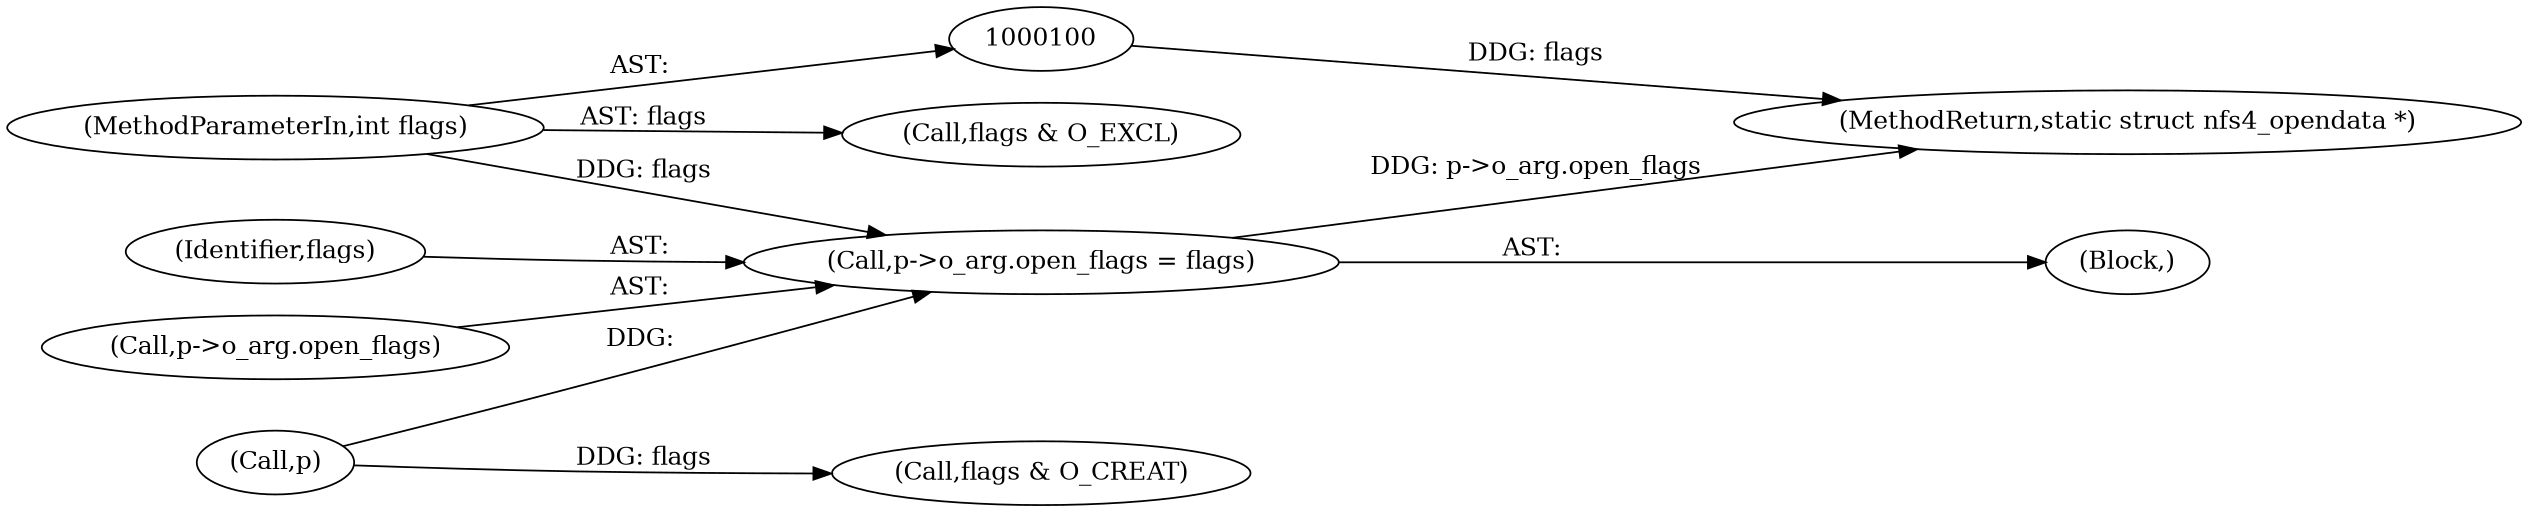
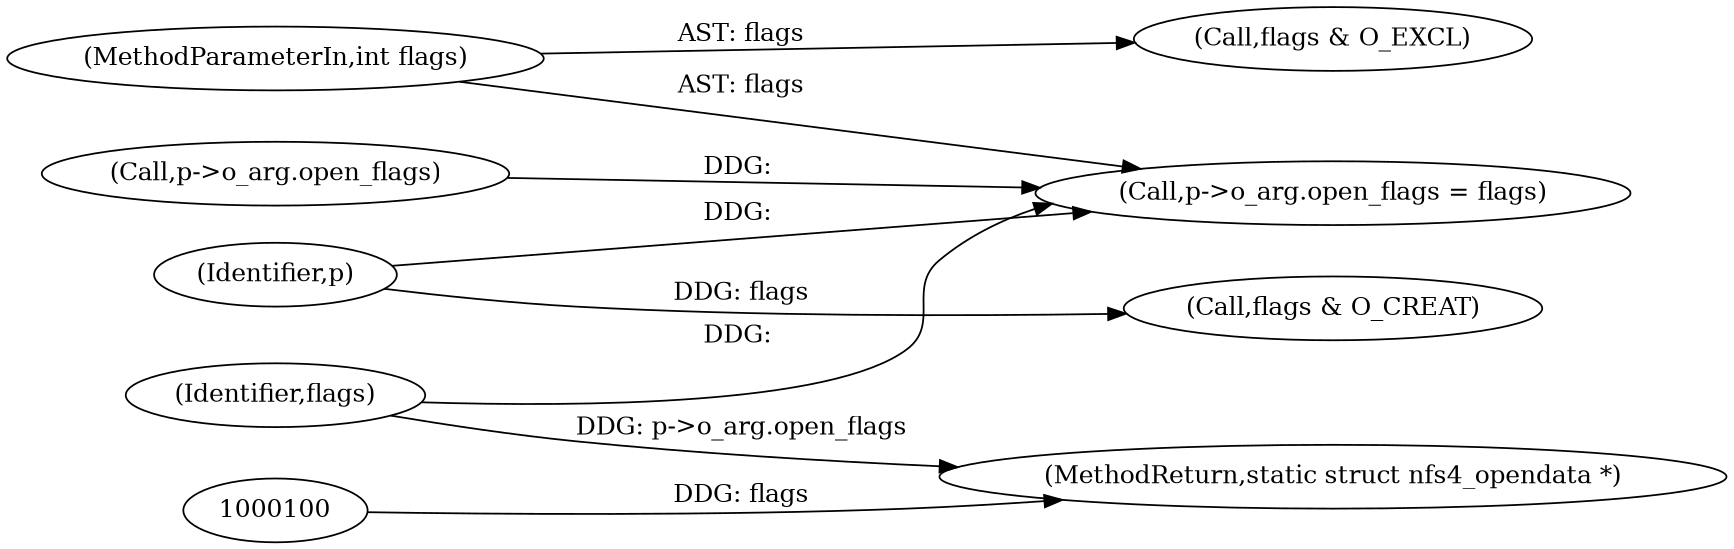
edge "(MethodParameterIn,int flags)" -> "1000100": removed, label "AST:"
edge "(MethodParameterIn,int flags)" -> "(Call,p->o_arg.open_flags = flags)": label "DDG: flags" -> "AST: flags"
edge "(Call,p->o_arg.open_flags = flags)" -> "(MethodReturn,static struct nfs4_opendata *)": now "(Identifier,flags)" -> "(MethodReturn,static struct nfs4_opendata *)"
edge "(Identifier,flags)" -> "(Call,p->o_arg.open_flags = flags)": label "AST: " -> "DDG: "
node "(Block,)": removed
edge "(Call,p->o_arg.open_flags)" -> "(Call,p->o_arg.open_flags = flags)": label "AST: " -> "DDG: "
node "(Call,p)": label "(Call,p)" -> "(Identifier,p)"
